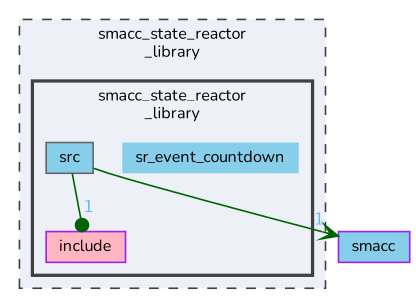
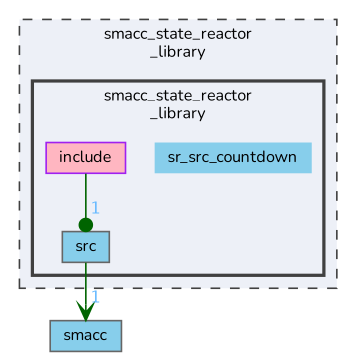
node "sr_event_countdown": label "sr_event_countdown" -> "sr_src_countdown"
edge "src" -> "include": reversed
node "smacc": color purple -> gray40
